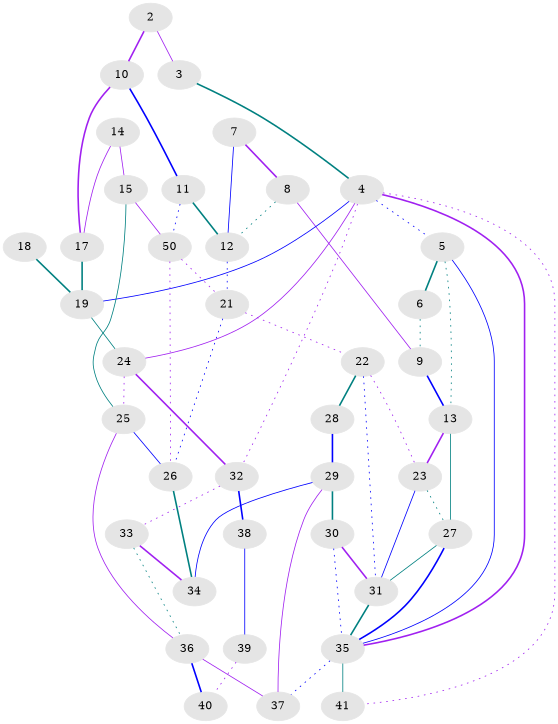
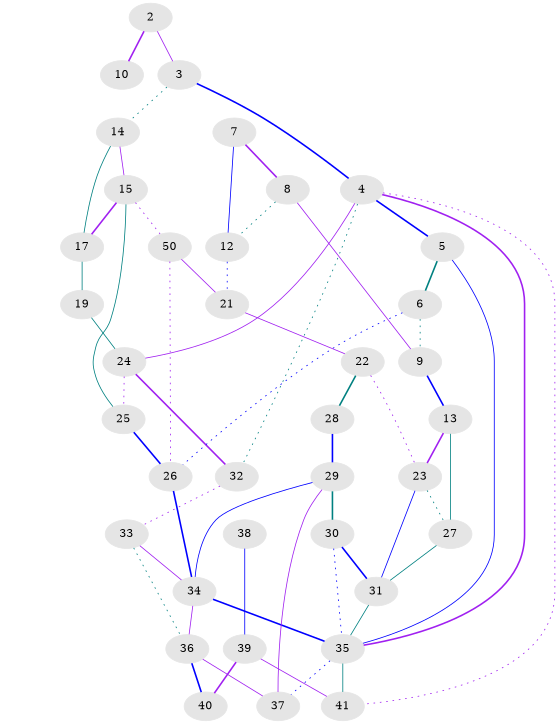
edge "3" -- "14": added
edge "3" -- "4": color teal -> blue
edge "10" -- "17": now "15" -- "17"
edge "14" -- "17": color purple -> teal
node "11": removed
edge "15" -- "50": style solid -> dotted
edge "4" -- "5": style dotted -> bold
node "18": removed
edge "4" -- "19": removed
edge "17" -- "19": style bold -> solid
edge "50" -- "21": style dotted -> solid
edge "4" -- "32": color purple -> teal
edge "21" -- "22": style dotted -> solid
edge "5" -- "13": removed
edge "21" -- "26": now "6" -- "26"
edge "25" -- "26": style solid -> bold
edge "22" -- "31": removed
edge "32" -- "38": removed
edge "26" -- "34": color teal -> blue
edge "25" -- "36": now "34" -- "36"
edge "33" -- "34": style bold -> solid
edge "30" -- "31": color purple -> blue
edge "27" -- "35": now "34" -- "35"
edge "31" -- "35": style bold -> solid
edge "39" -- "40": style dotted -> bold
edge "39" -- "41": added
